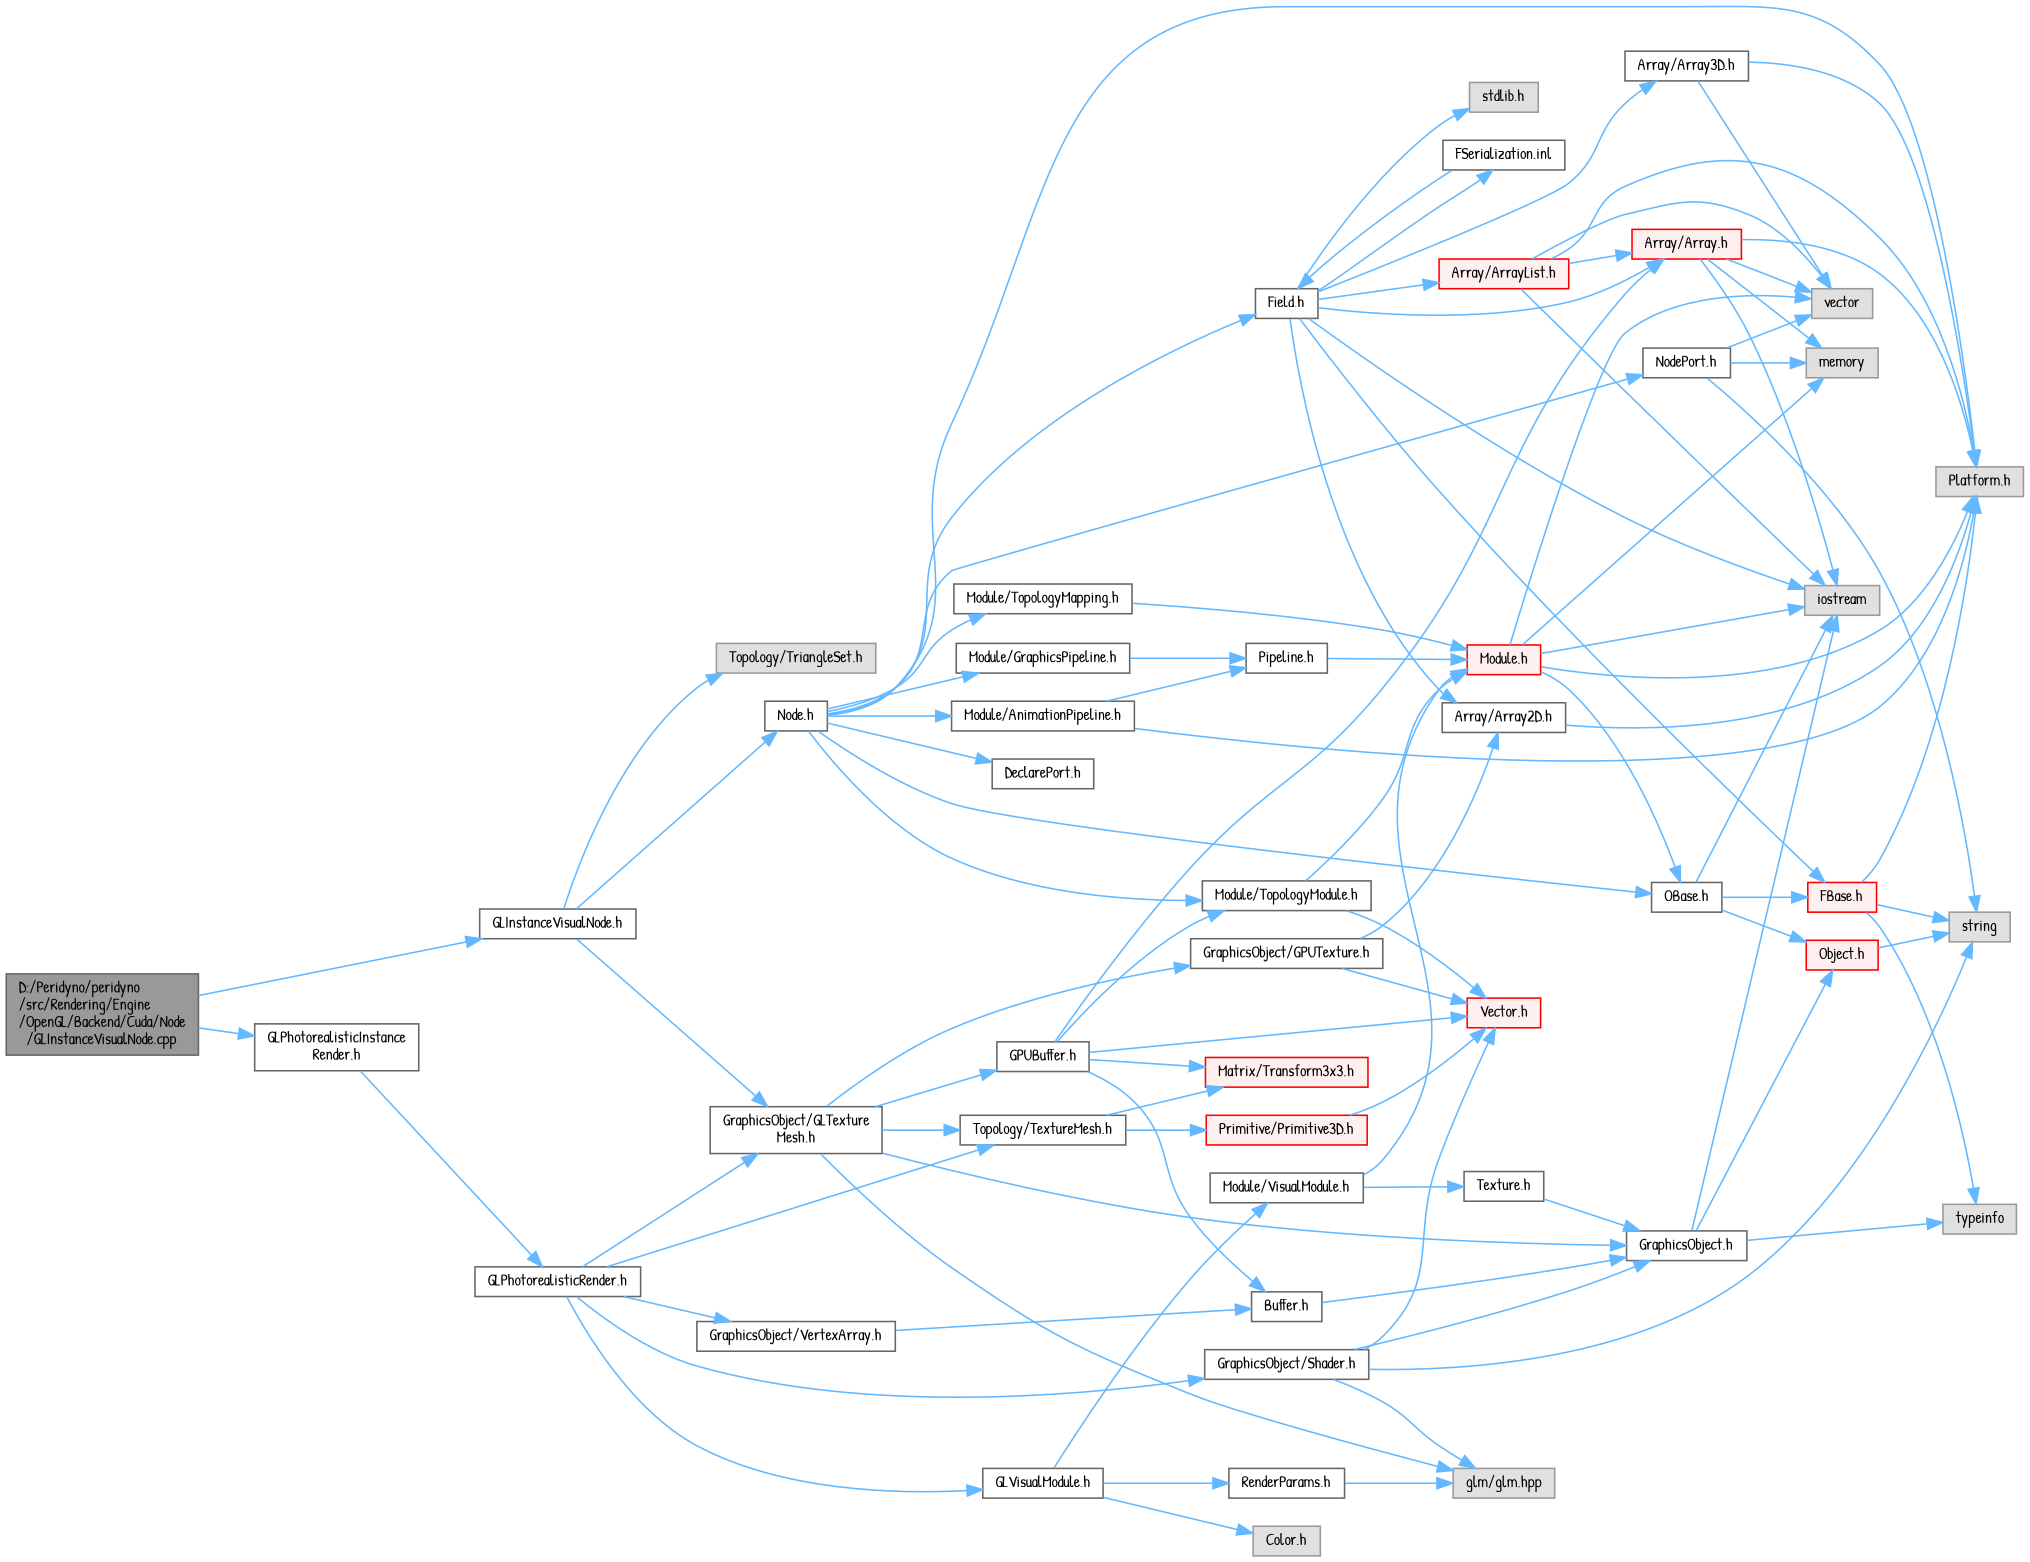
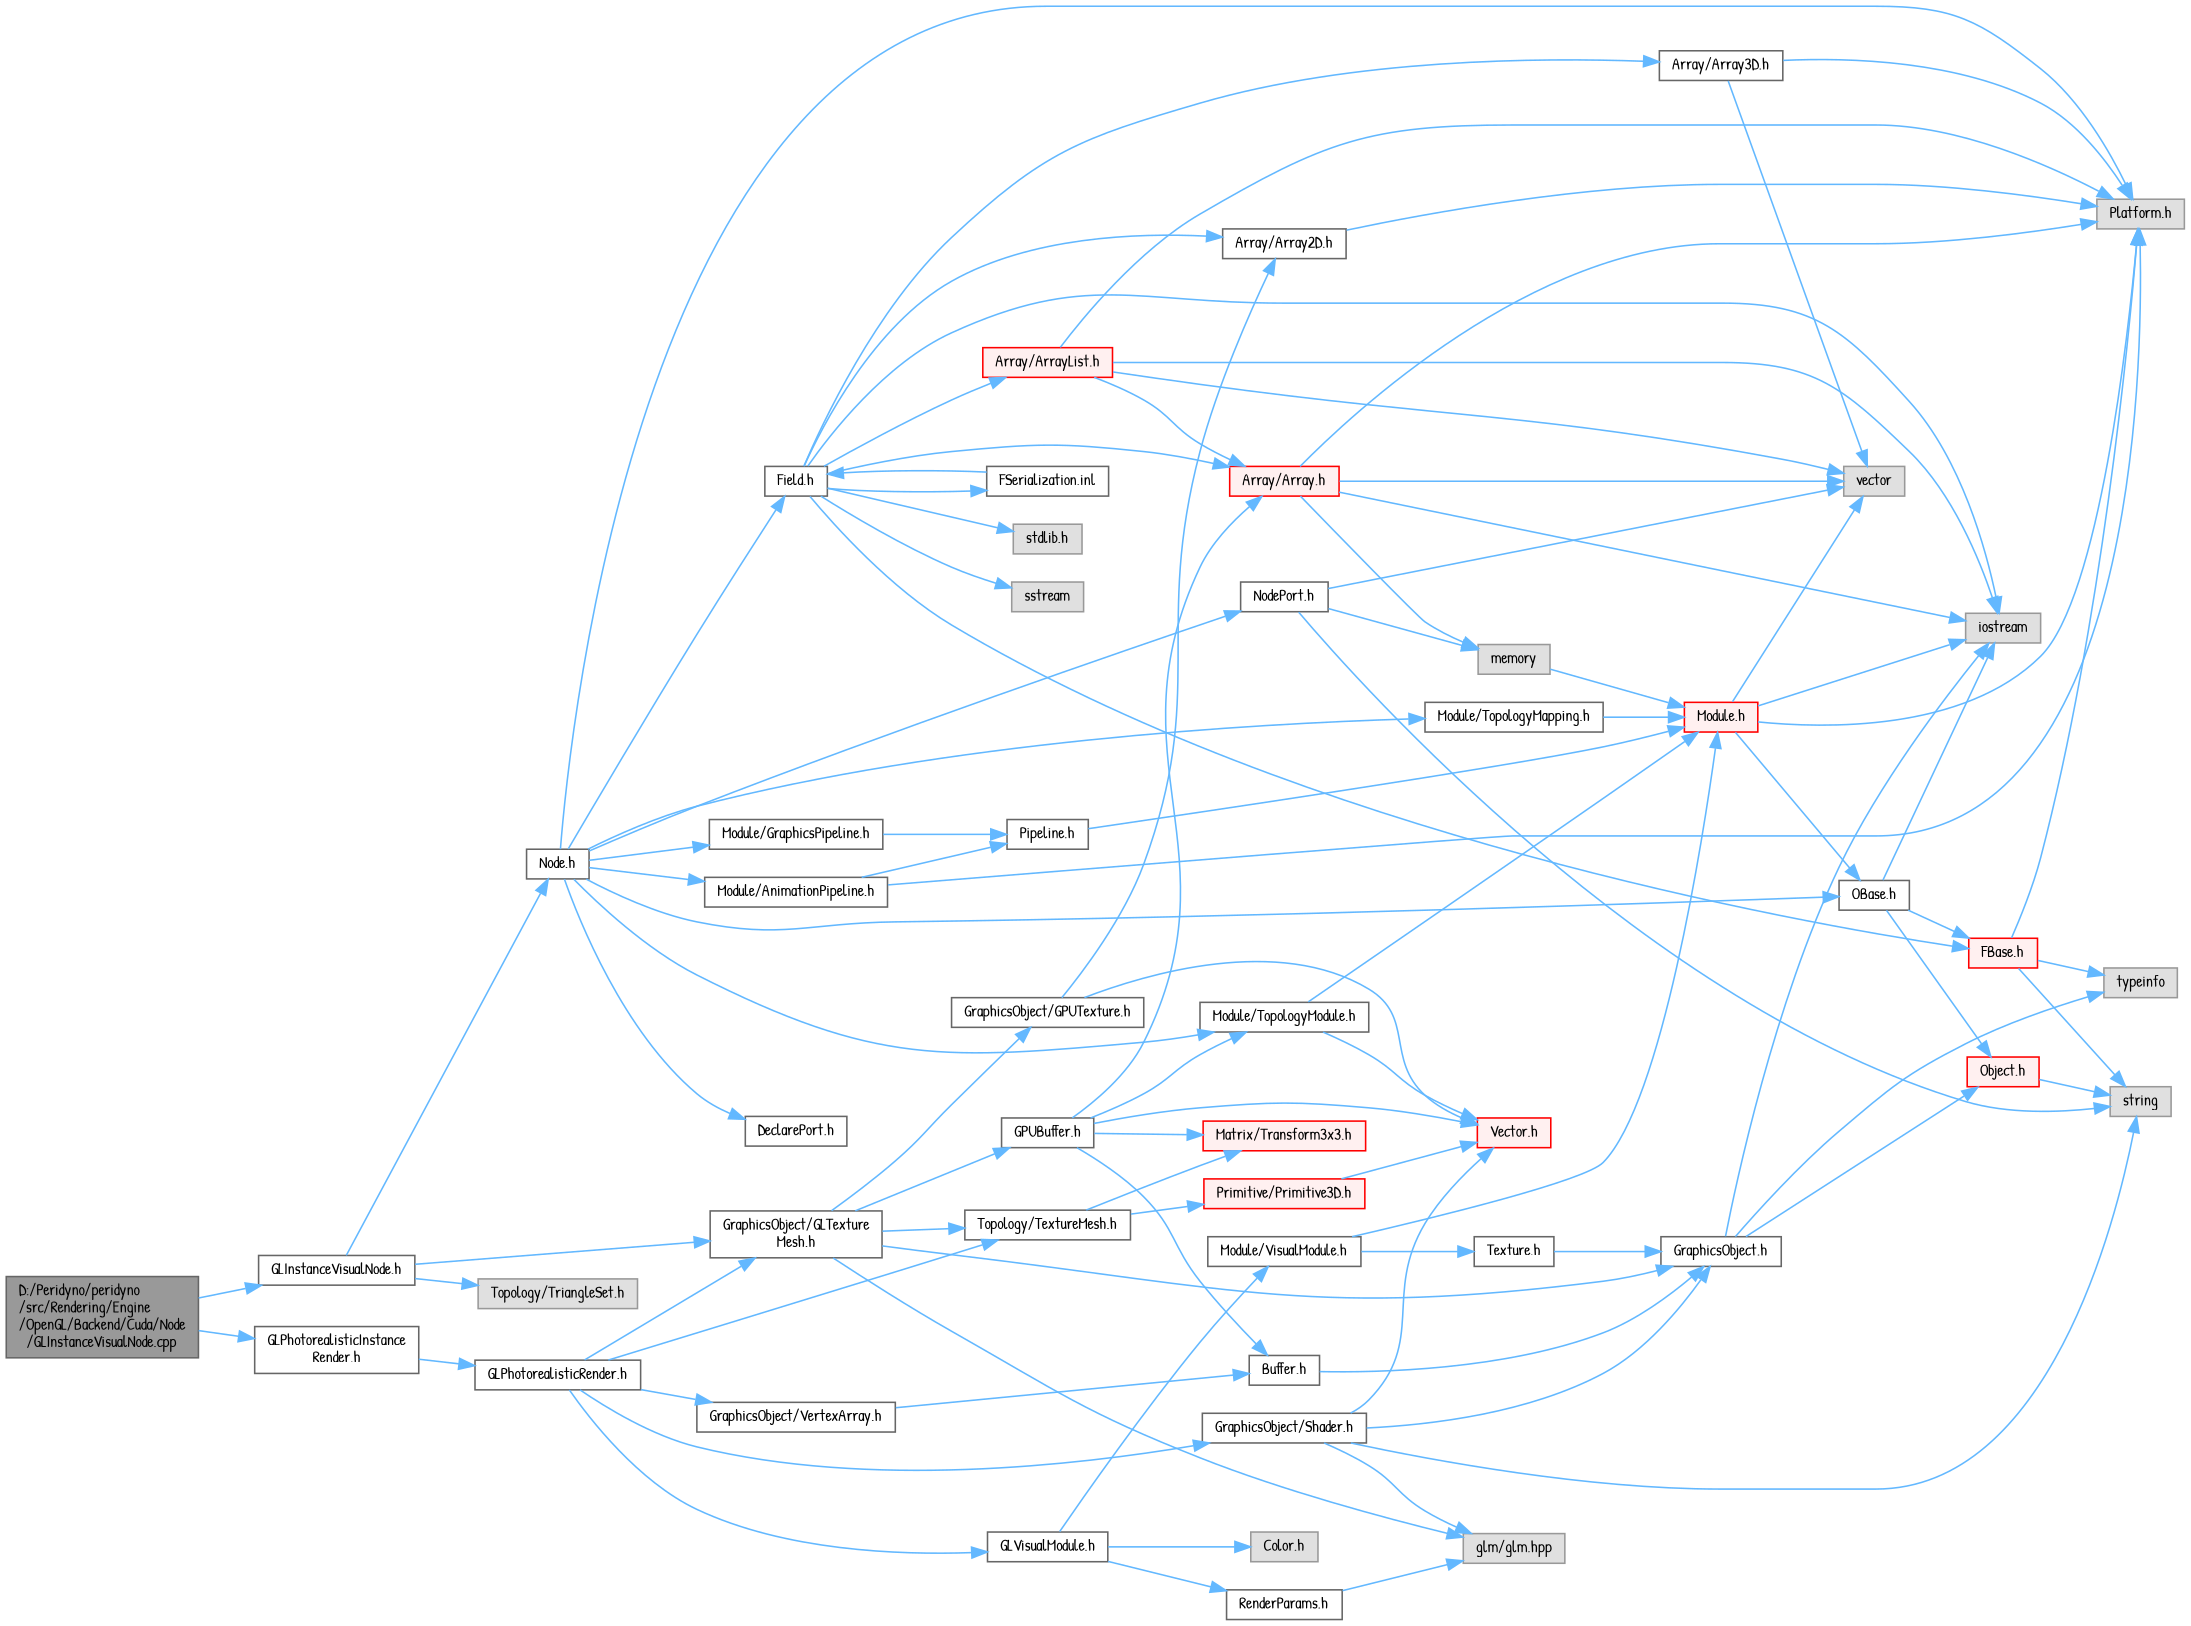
edge "Module.h" -> "memory": reversed
node "sstream": added
